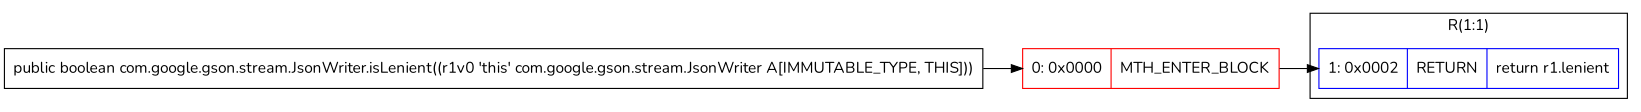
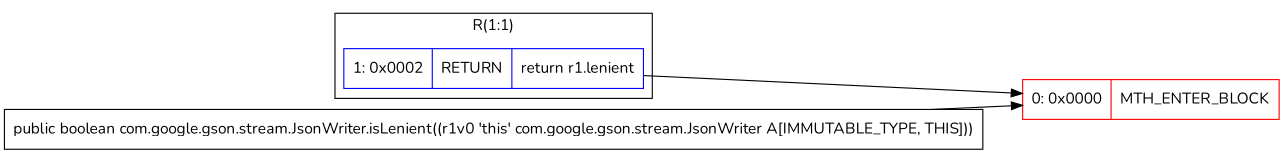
edge "0: 0x0000" -> "1: 0x0002": reversed
